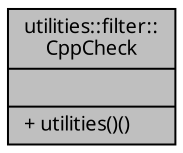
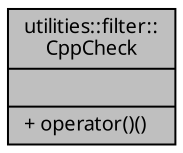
node "utilities::filter::": text "+ utilities()()" -> "+ operator()()"
